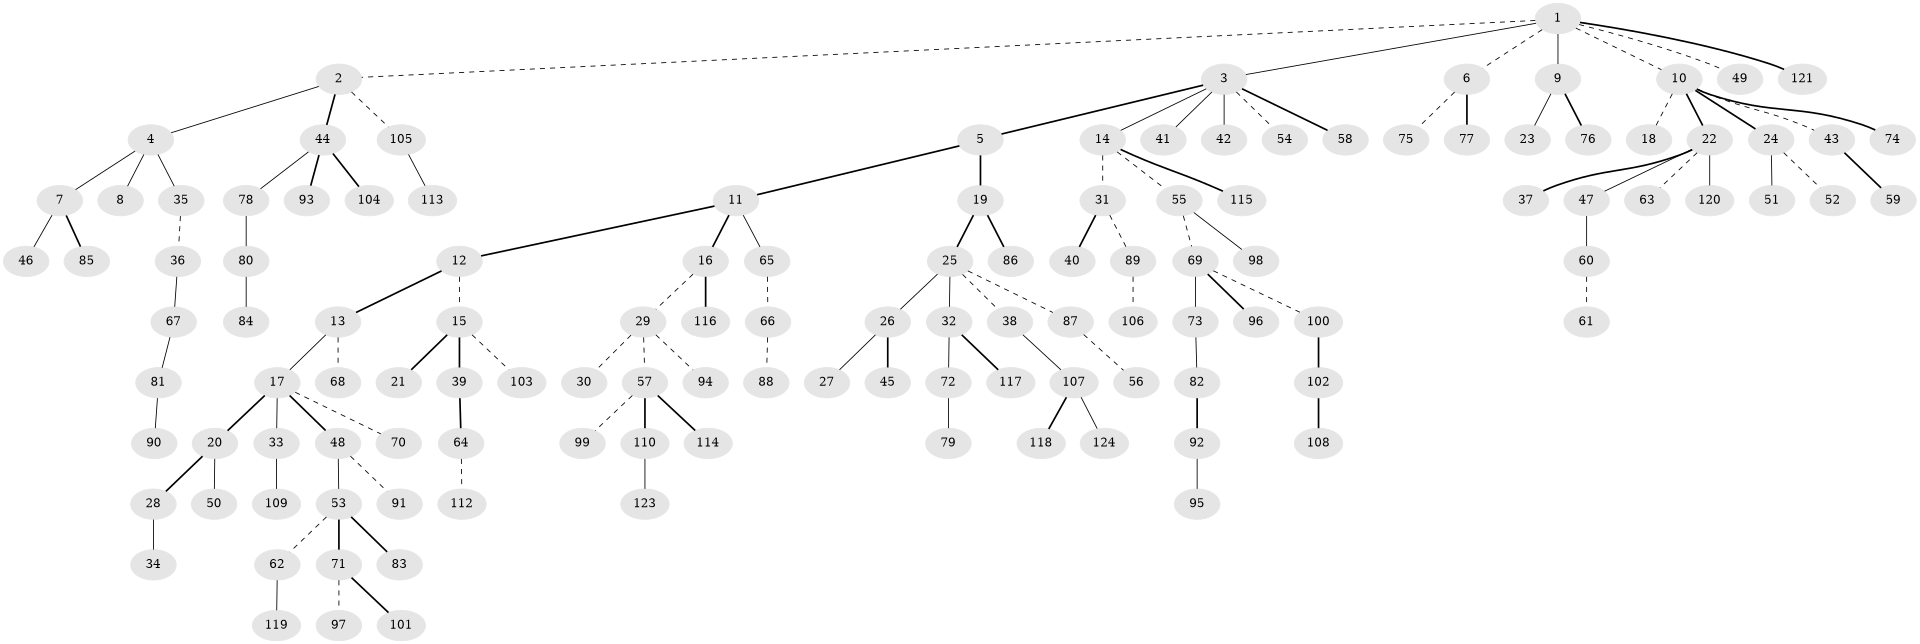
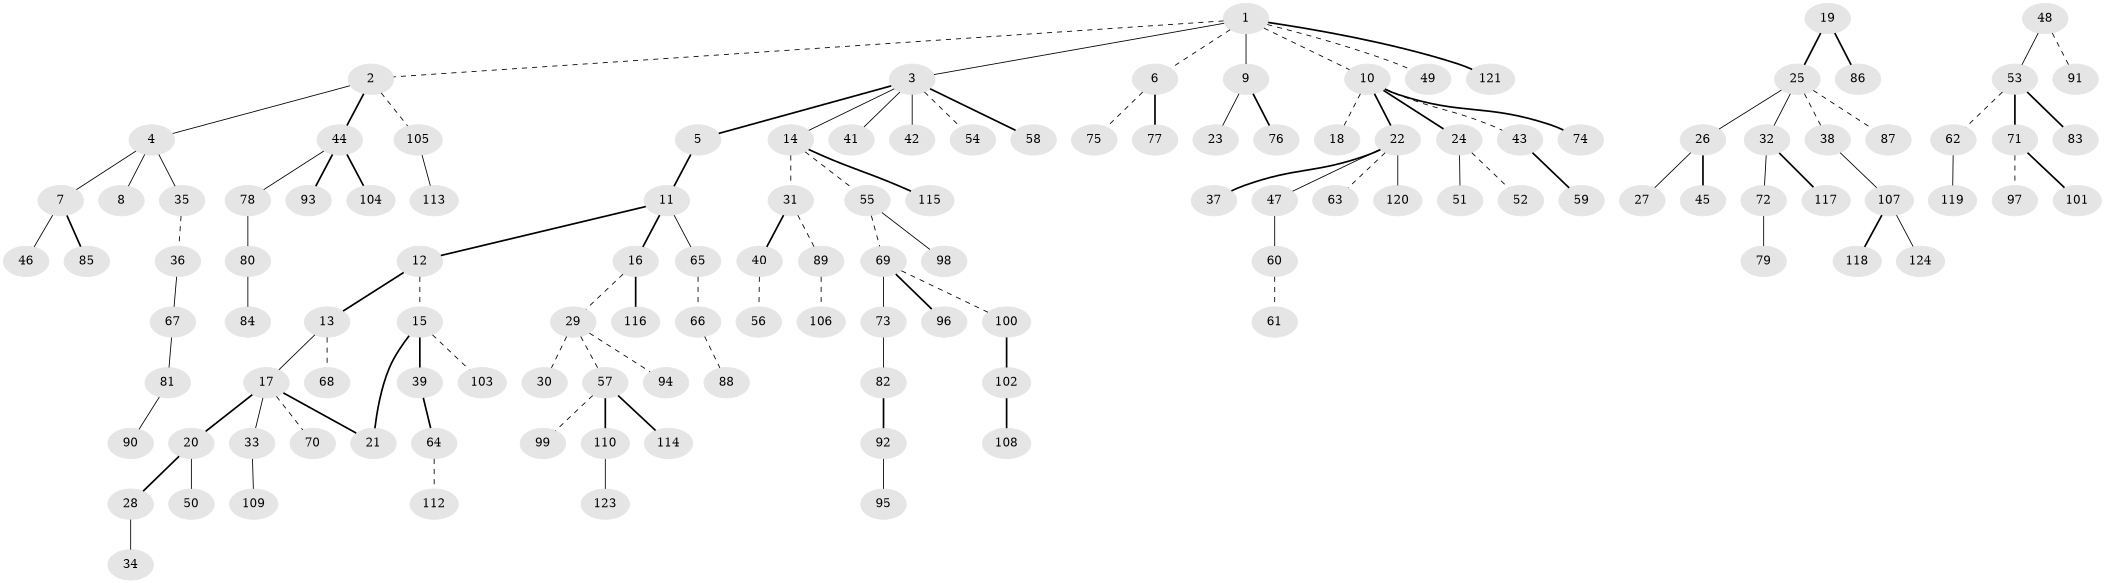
edge "5" -- "19": removed
edge "87" -- "56": now "40" -- "56"
edge "17" -- "48": now "17" -- "21"
